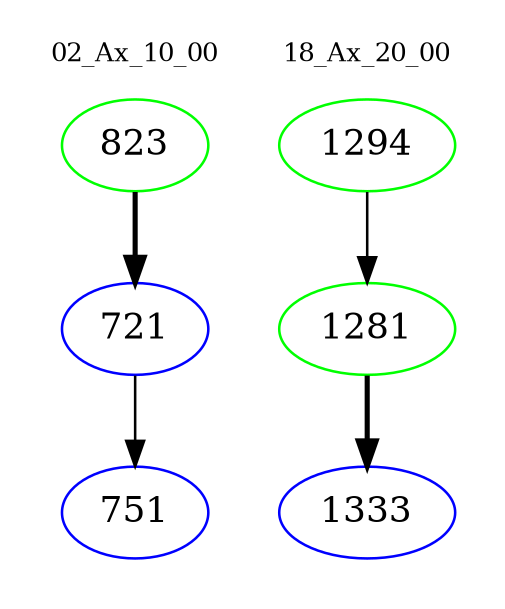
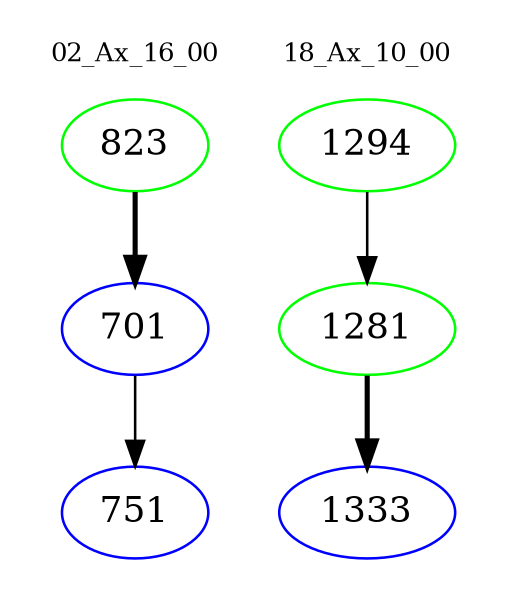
cluster "02_Ax_10_00": label "02_Ax_10_00" -> "02_Ax_16_00"
cluster "18_Ax_20_00": label "18_Ax_20_00" -> "18_Ax_10_00"
node "721": label "721" -> "701"
